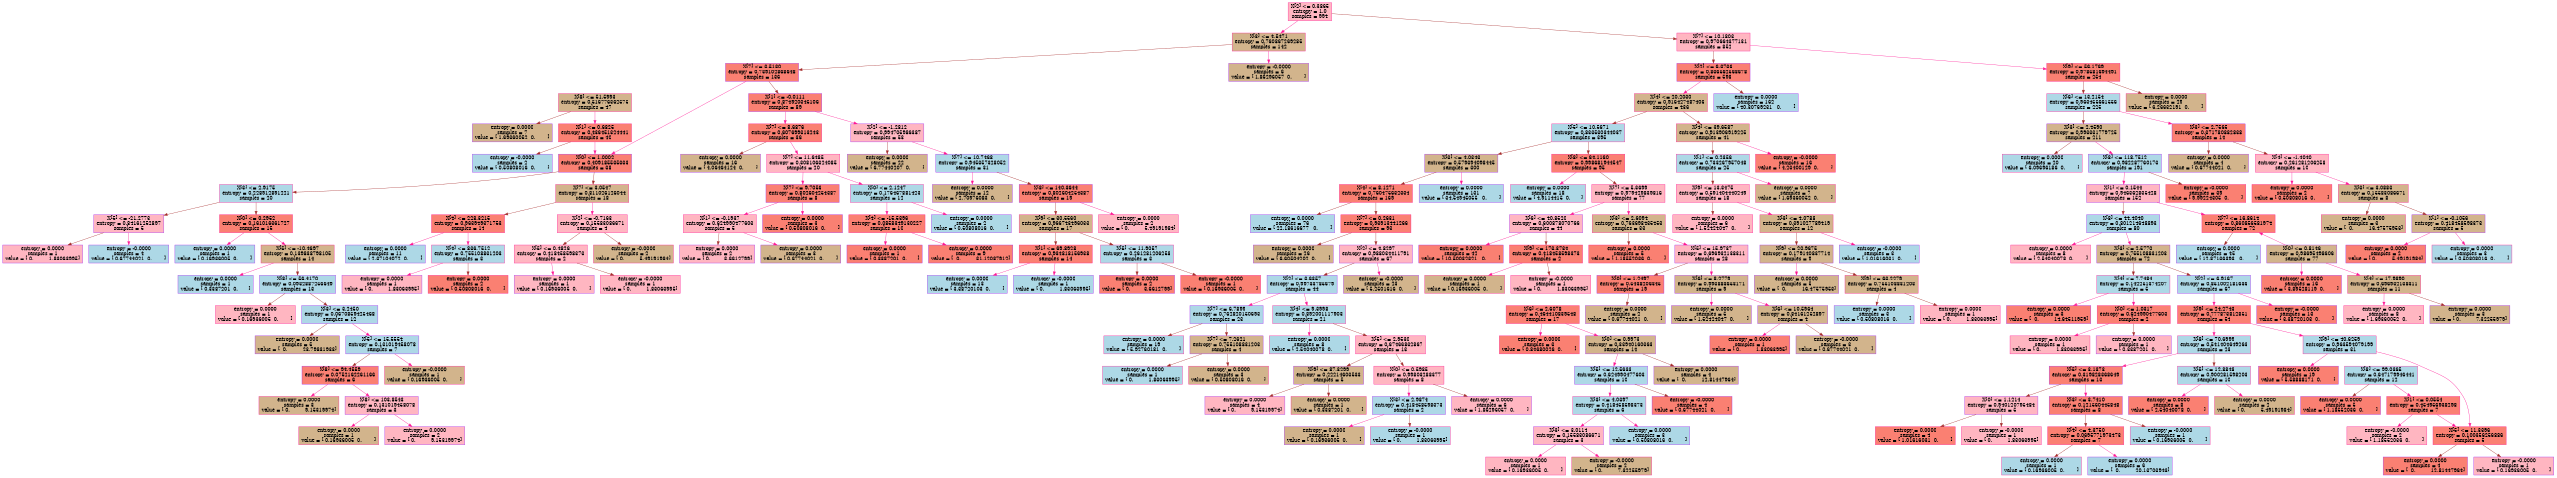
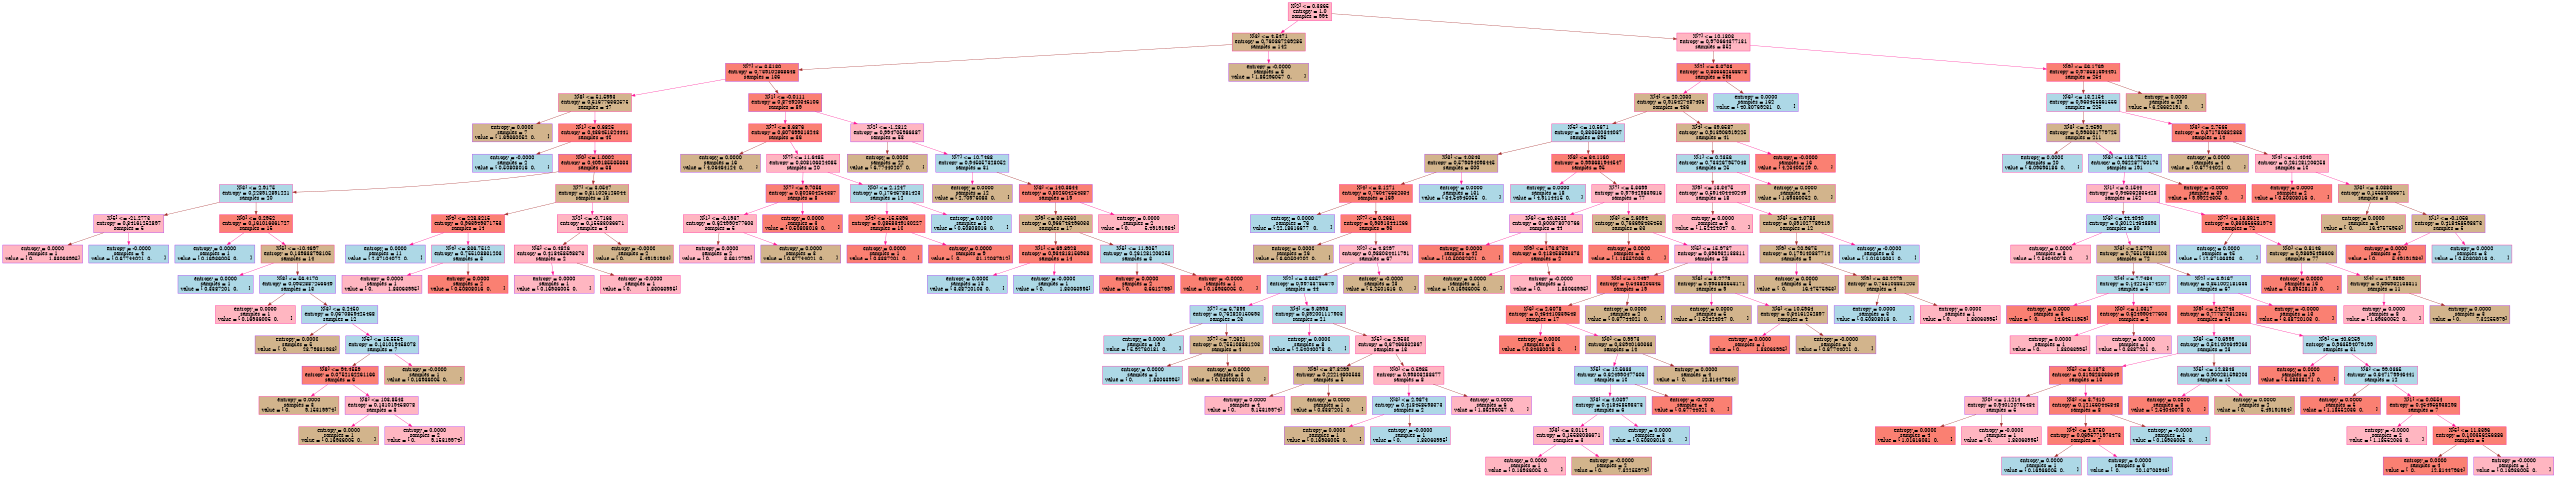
edge "X[7] <= 3.5130 entropy = 0.739102868648 samples = 136" -> "X[0] <= 1.0002 entropy = 0.409185535333 samples = 38": now "X[7] <= 3.5130 entropy = 0.739102868648 samples = 136" -> "X[8] <= 51.5993 entropy = 0.516776362575 samples = 47"
edge "X[0] <= 0.8146 entropy = 0.98695498606 samples = 77" -> "X[7] <= 16.8614 entropy = 0.860856581974 samples = 72": reversed
edge "X[0] <= 1.2497 entropy = 0.5438206345 samples = 19" -> "X[6] <= 2.6078 entropy = 0.464410839548 samples = 17": added
edge "X[9] <= 40.6259 entropy = 0.963594079199 samples = 31" -> "X[5] <= 11.3396 entropy = 0.100356256886 samples = 5": now "X[9] <= 40.6259 entropy = 0.963594079199 samples = 31" -> "X[8] <= 99.0365 entropy = 0.647179946441 samples = 12"
